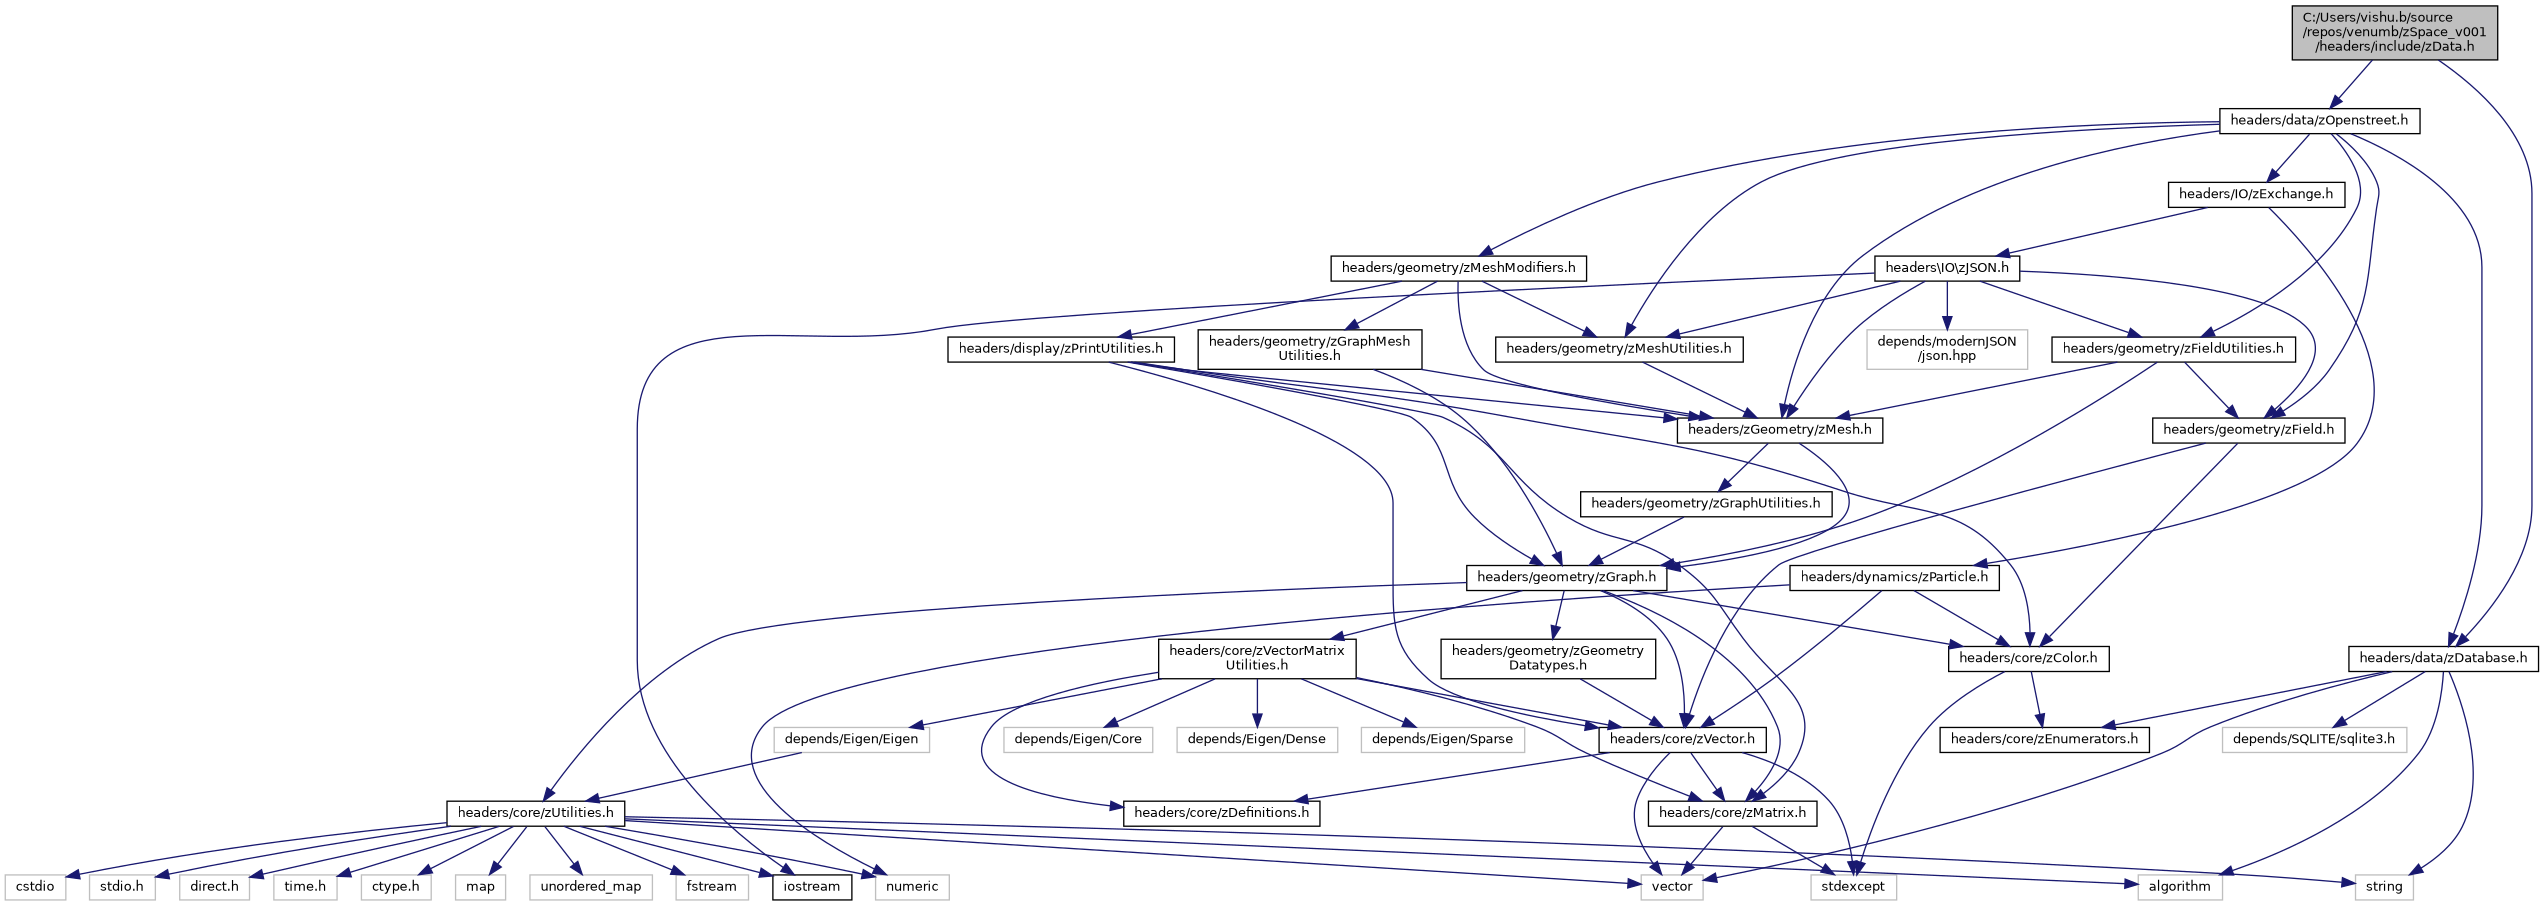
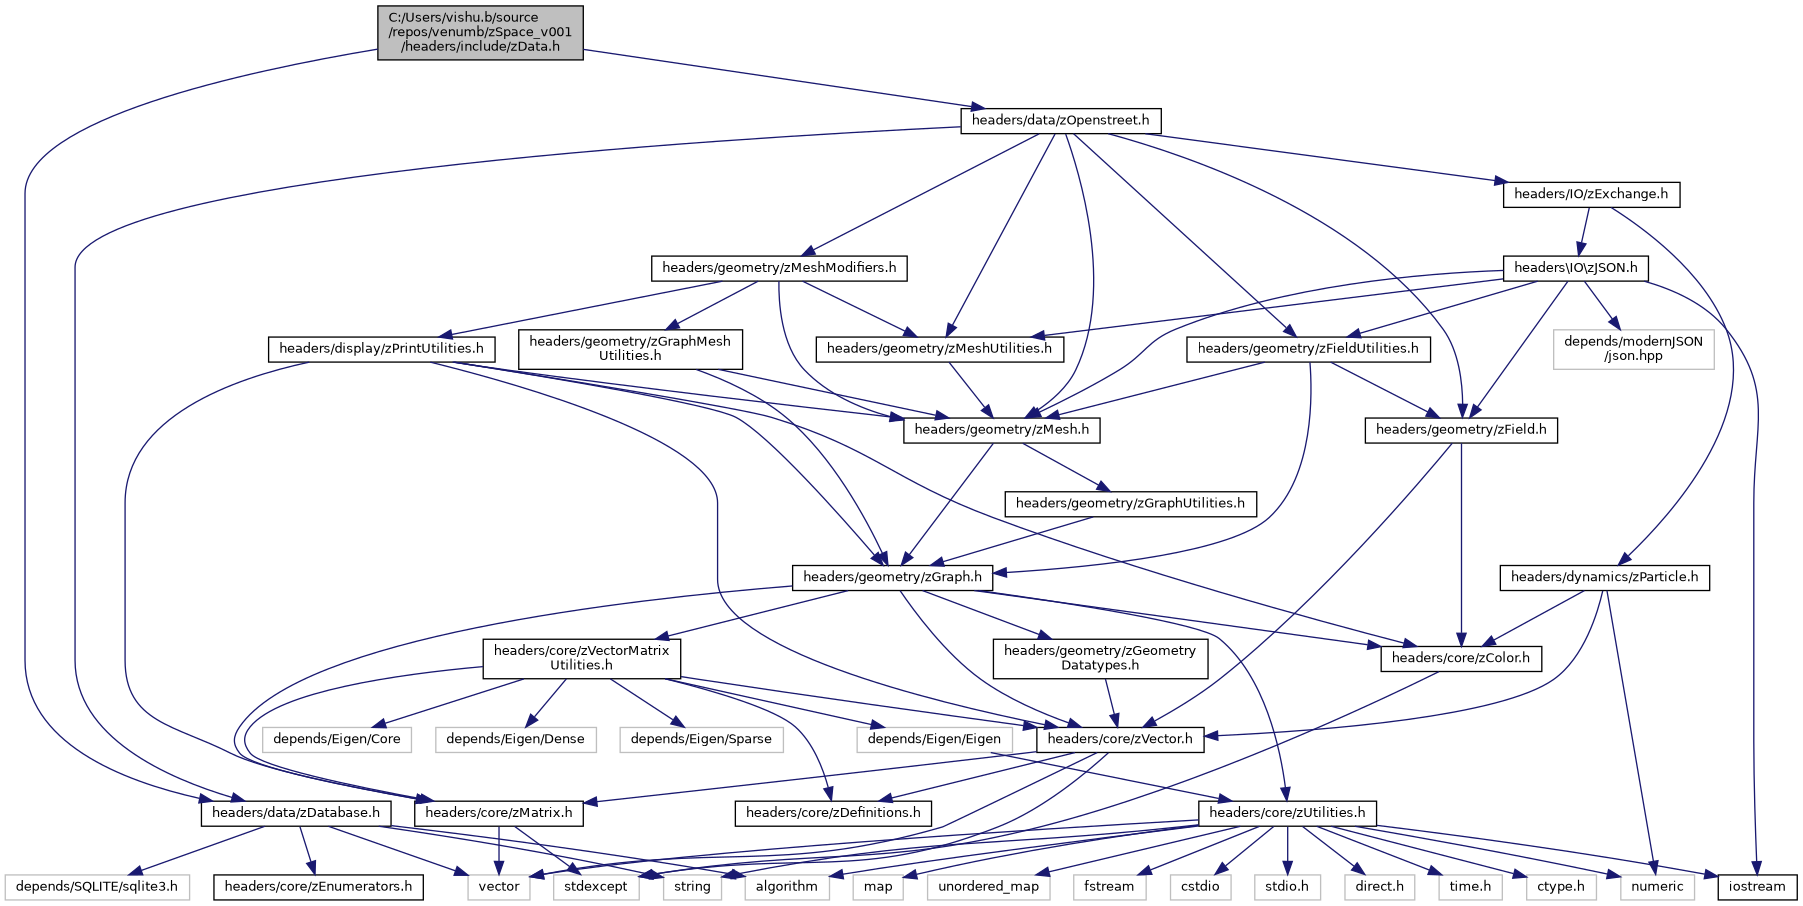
node "headers/zGeometry/zMesh.h": label "headers/zGeometry/zMesh.h" -> "headers/geometry/zMesh.h"
edge "headers/core/zColor.h" -> "headers/core/zEnumerators.h": removed
